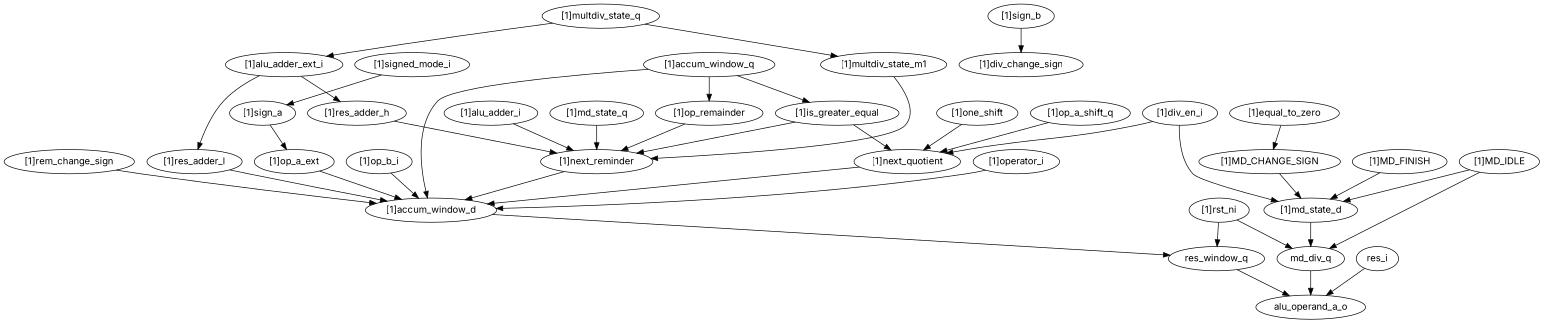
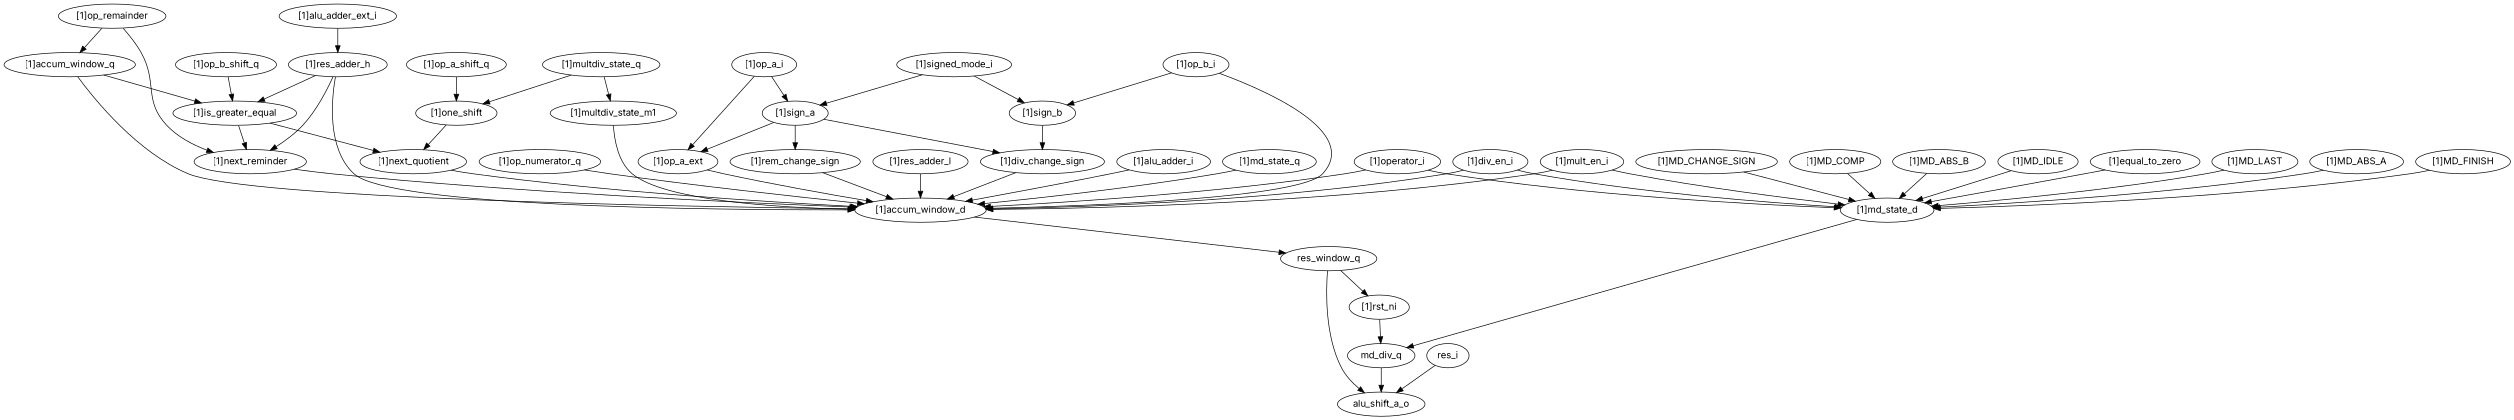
edge "[1]multdiv_state_q" -> "[1]alu_adder_ext_i": now "[1]multdiv_state_q" -> "[1]one_shift"
node "[1]op_b_shift_q": added
node "[1]op_a_i": added
edge "[1]accum_window_q" -> "[1]op_remainder": reversed
edge "[1]res_adder_h" -> "[1]is_greater_equal": added
edge "[1]signed_mode_i" -> "[1]sign_b": added
edge "[1]op_b_i" -> "[1]sign_b": added
edge "[1]alu_adder_ext_i" -> "[1]res_adder_l": removed
edge "[1]md_state_q" -> "[1]next_reminder": now "[1]md_state_q" -> "[1]accum_window_d"
edge "[1]sign_a" -> "[1]rem_change_sign": added
edge "[1]equal_to_zero" -> "[1]MD_CHANGE_SIGN": now "[1]equal_to_zero" -> "[1]md_state_d"
edge "[1]sign_a" -> "[1]div_change_sign": added
edge "[1]alu_adder_i" -> "[1]next_reminder": now "[1]alu_adder_i" -> "[1]accum_window_d"
edge "[1]op_a_shift_q" -> "[1]next_quotient": now "[1]op_a_shift_q" -> "[1]one_shift"
edge "[1]div_en_i" -> "[1]next_quotient": now "[1]div_en_i" -> "[1]accum_window_d"
edge "[1]multdiv_state_m1" -> "[1]next_reminder": now "[1]multdiv_state_m1" -> "[1]accum_window_d"
node "[1]op_numerator_q": added
node "[1]mult_en_i": added
node "[1]MD_COMP": added
node "[1]MD_ABS_B": added
node "[1]MD_LAST": added
node "[1]MD_ABS_A": added
edge "[1]div_change_sign" -> "[1]accum_window_d": added
edge "[1]res_adder_h" -> "[1]accum_window_d": added
edge "[1]operator_i" -> "[1]md_state_d": added
edge "[1]MD_IDLE" -> "md_div_q": removed
edge "[1]rst_ni" -> "res_window_q": reversed
node "alu_operand_a_o": label "alu_operand_a_o" -> "alu_shift_a_o"
